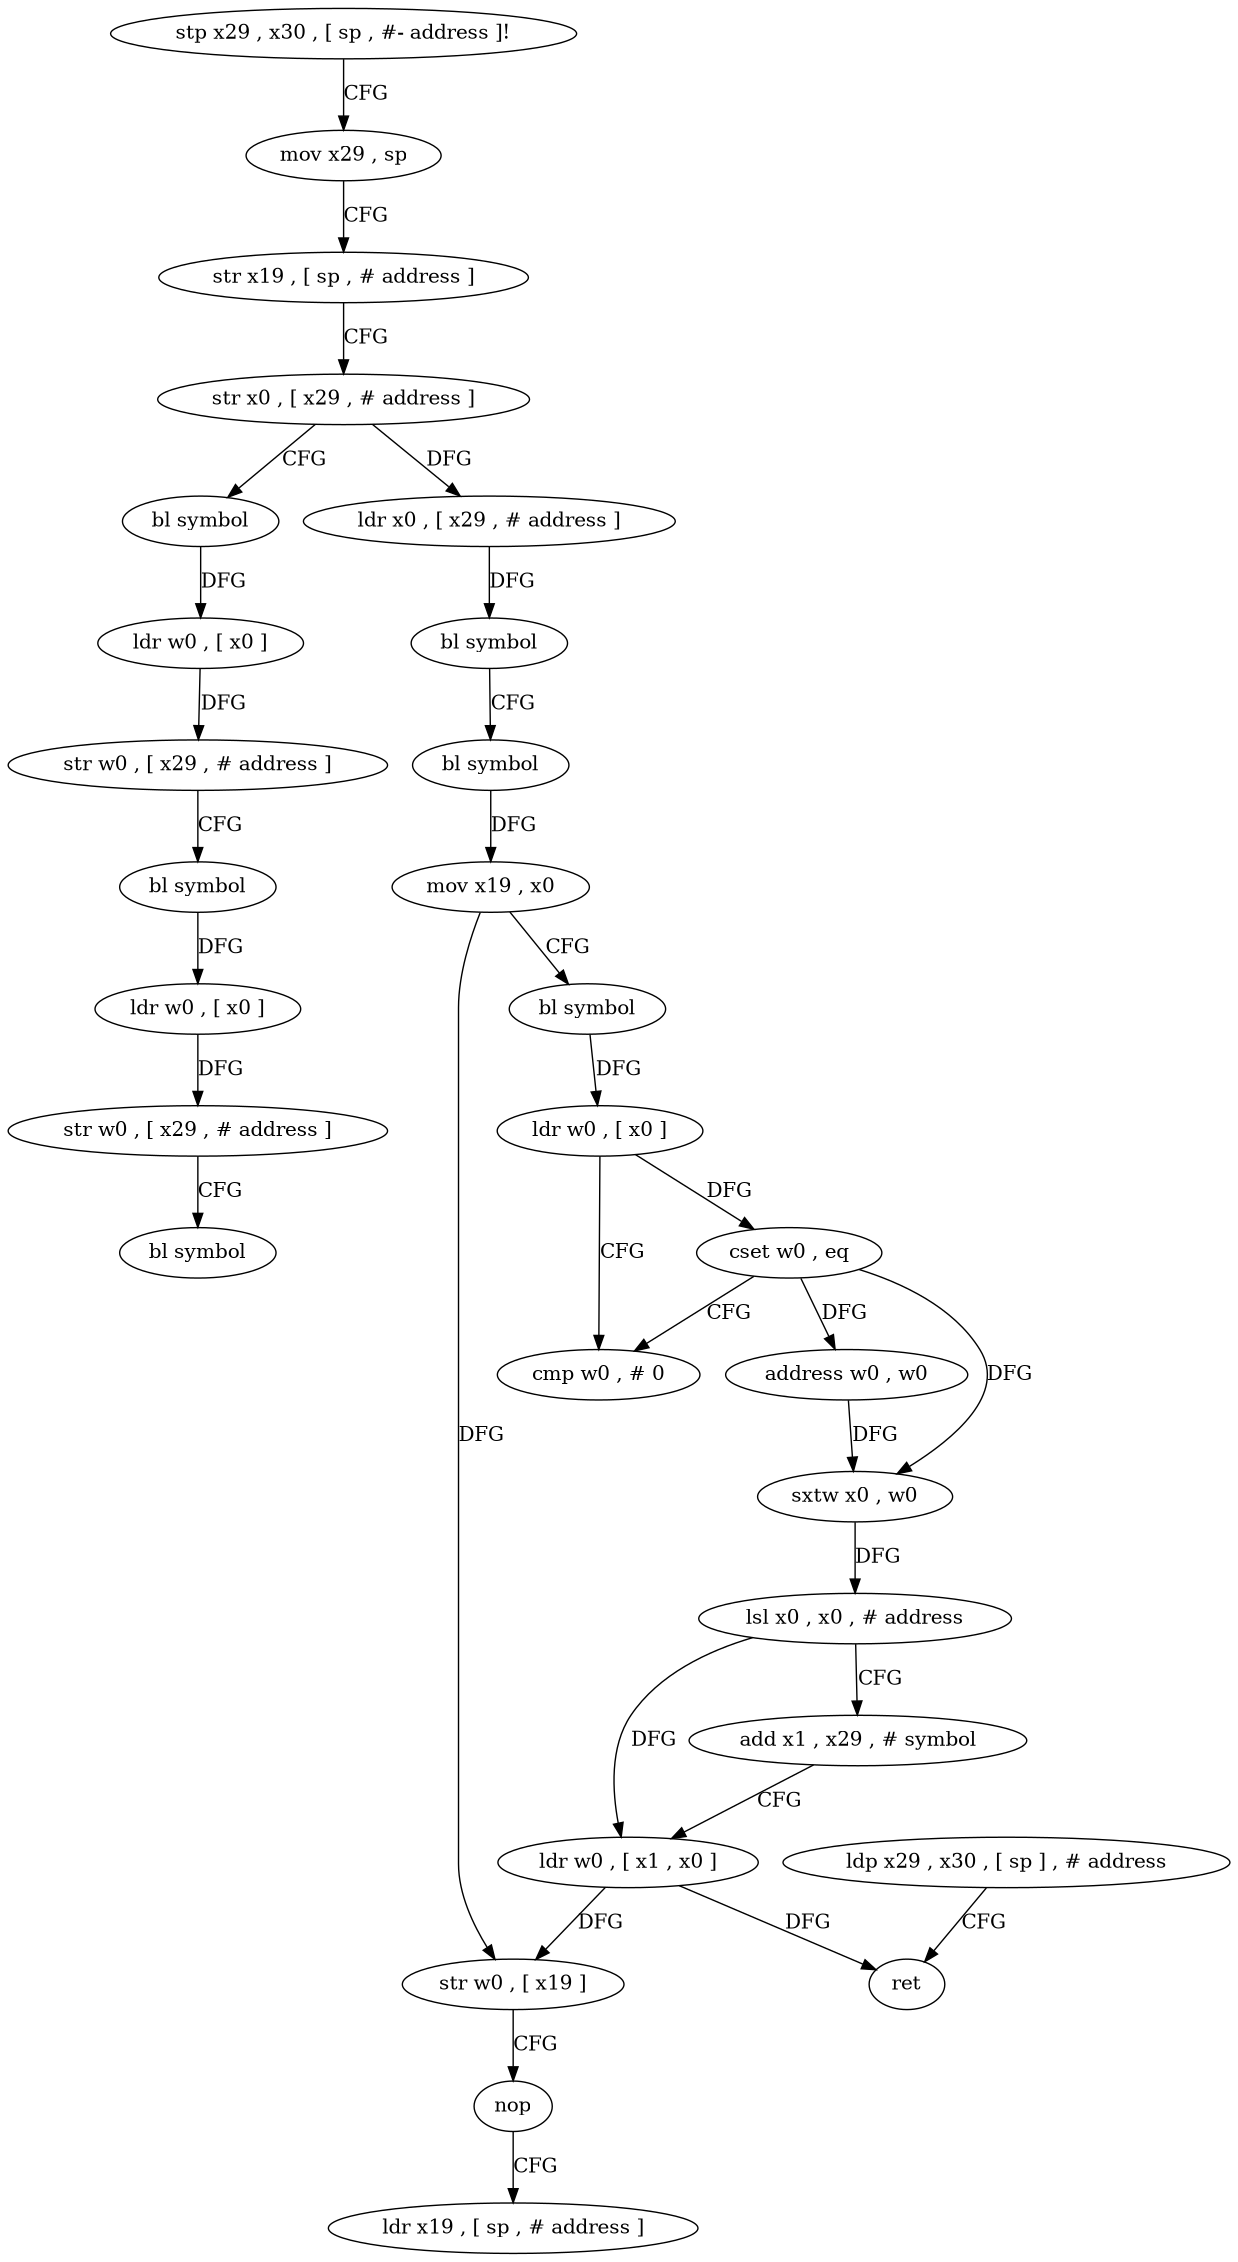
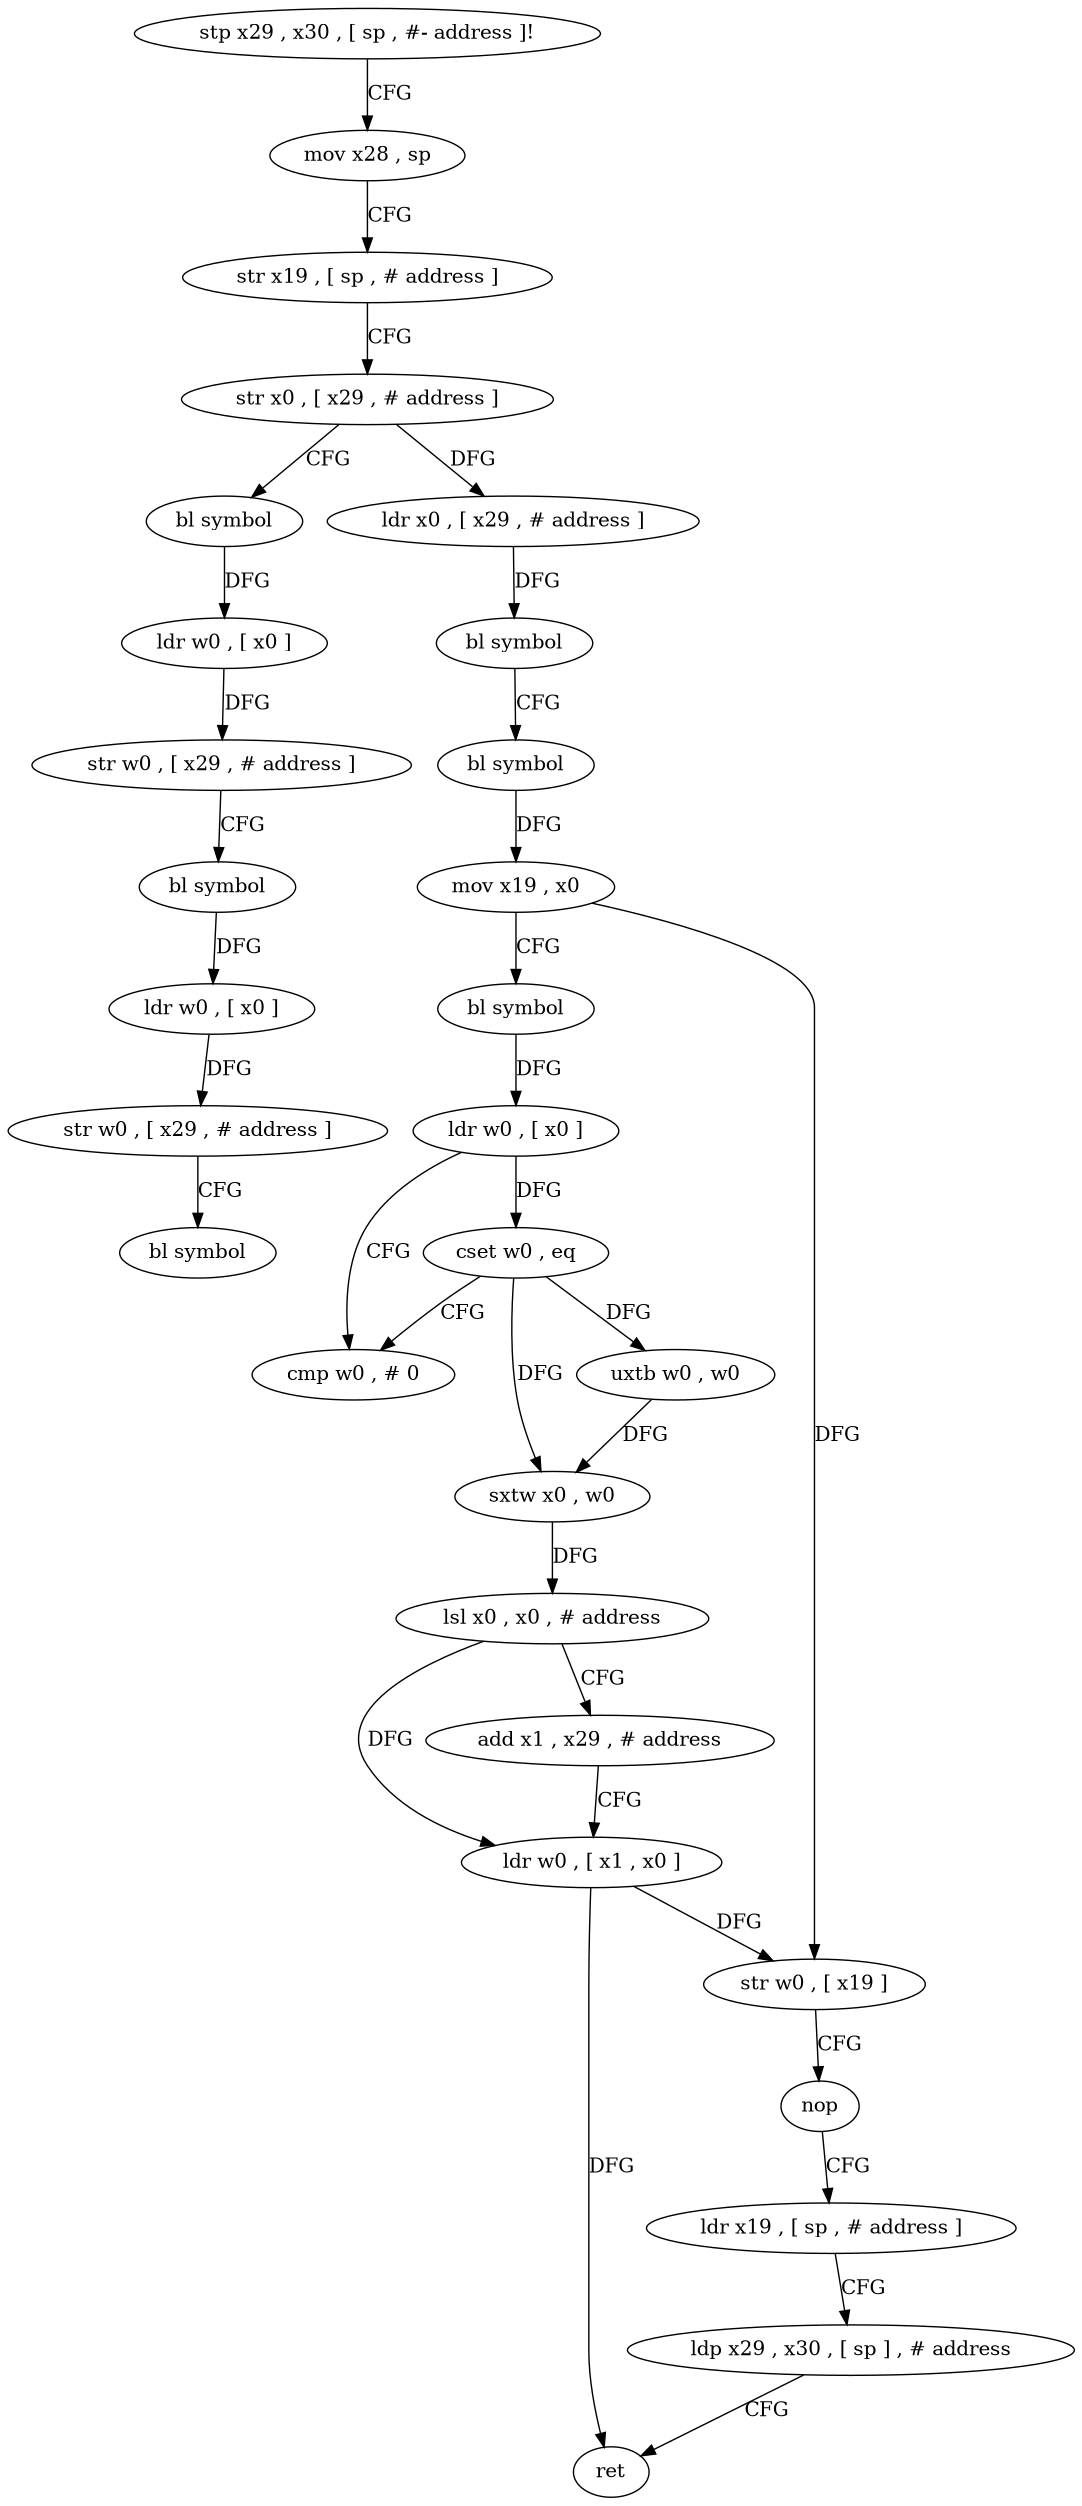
node "mov x29 , sp": label "mov x29 , sp" -> "mov x28 , sp"
node "address w0 , w0": label "address w0 , w0" -> "uxtb w0 , w0"
node "add x1 , x29 , # symbol": label "add x1 , x29 , # symbol" -> "add x1 , x29 , # address"
edge "ldr x19 , [ sp , # address ]" -> "ldp x29 , x30 , [ sp ] , # address": added, label "CFG"
